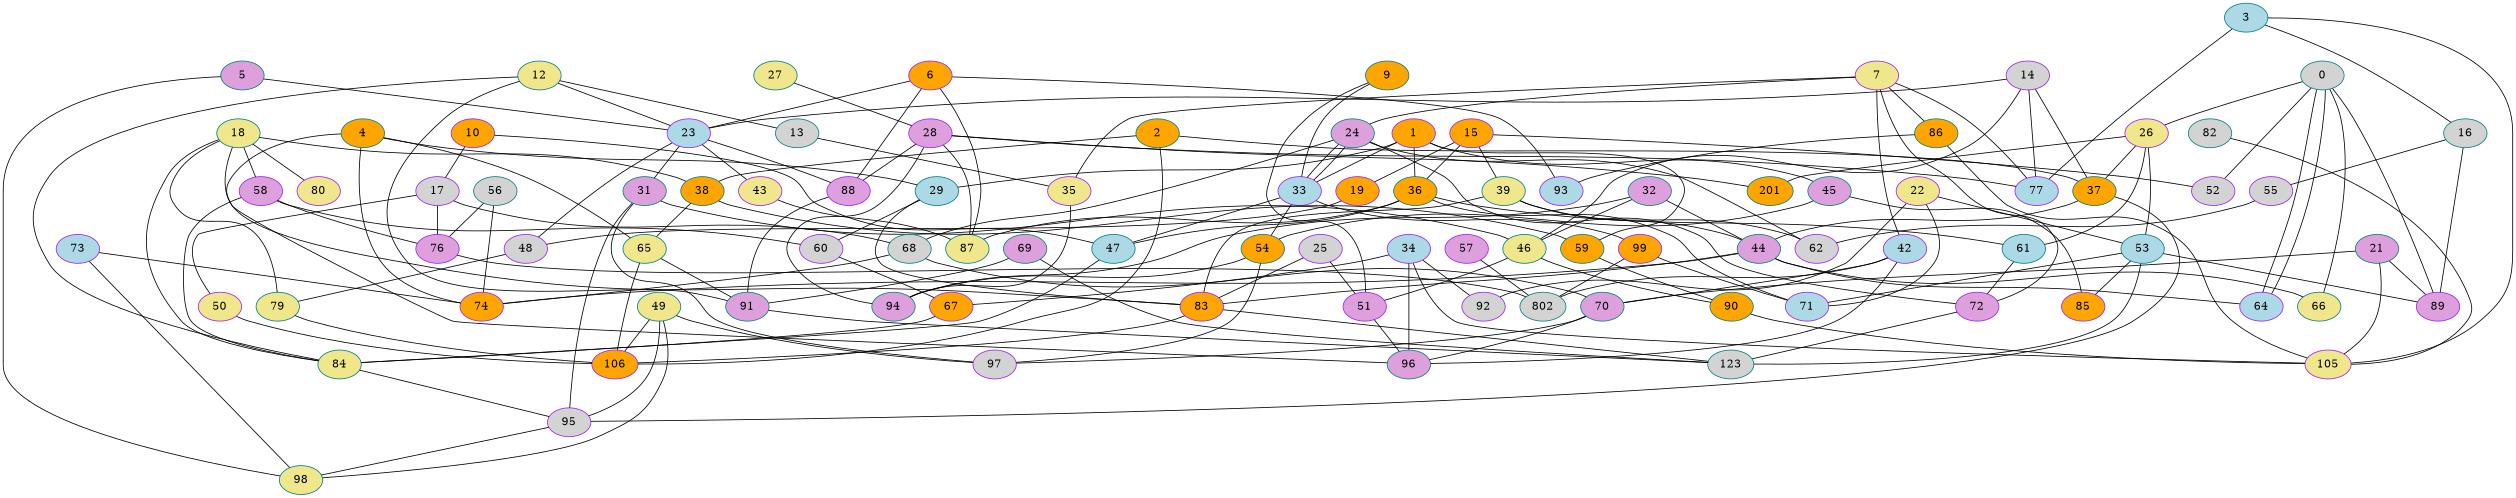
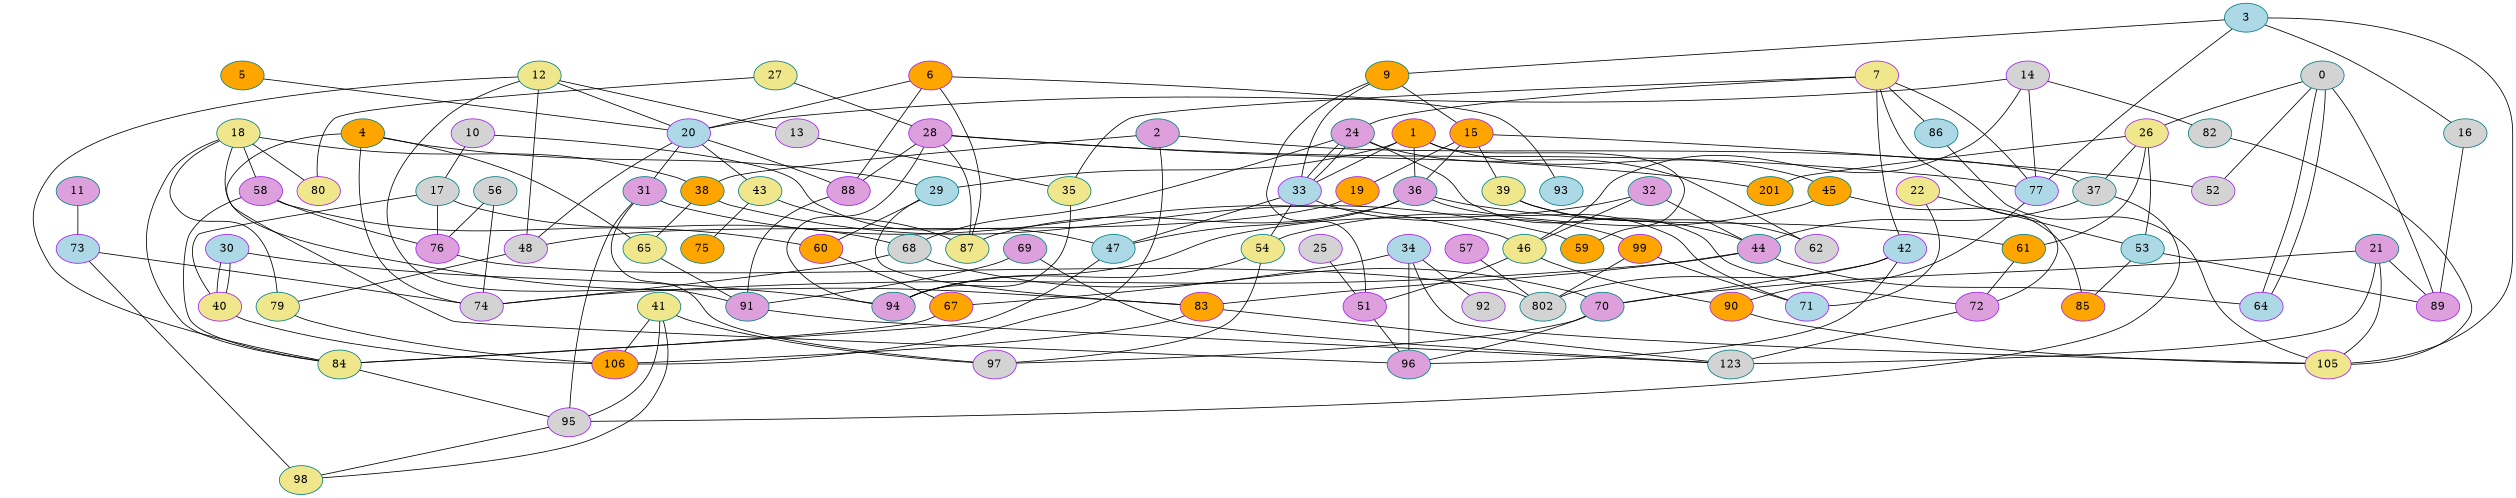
edge "3" -- "9": added
node "5": fillcolor plum -> orange
edge "27" -- "80": added
edge "9" -- "15": added
node "10": fillcolor orange -> lightgrey
node "23": label "23" -> "20"
node "13": color teal -> purple
node "2": fillcolor orange -> plum
node "86": fillcolor orange -> lightblue
edge "14" -- "37": now "14" -- "82"
edge "86" -- "93": removed
edge "12" -- "48": added
node "11": added
node "17": color purple -> teal
node "43": color purple -> teal
node "35": color purple -> teal
node "36": fillcolor orange -> plum
node "93": color purple -> teal
node "45": fillcolor plum -> orange
node "37": fillcolor orange -> lightgrey
node "55": removed
edge "39" -- "83": removed
node "30": added
node "75": added
node "60": fillcolor lightgrey -> orange
node "54": fillcolor orange -> khaki
node "61": fillcolor lightblue -> orange
edge "59" -- "90": now "77" -- "90"
edge "25" -- "83": removed
edge "53" -- "71": removed
edge "22" -- "92": removed
edge "5" -- "98": removed
edge "65" -- "106": removed
node "50": label "50" -> "40"
node "74": fillcolor orange -> lightgrey
node "49": label "49" -> "41"
node "90": color teal -> purple
node "66": removed
edge "53" -- "123": now "21" -- "123"
